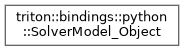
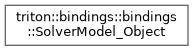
node "triton::bindings::python ::SolverModel_Object": label "triton::bindings::python ::SolverModel_Object" -> "triton::bindings::bindings ::SolverModel_Object"
